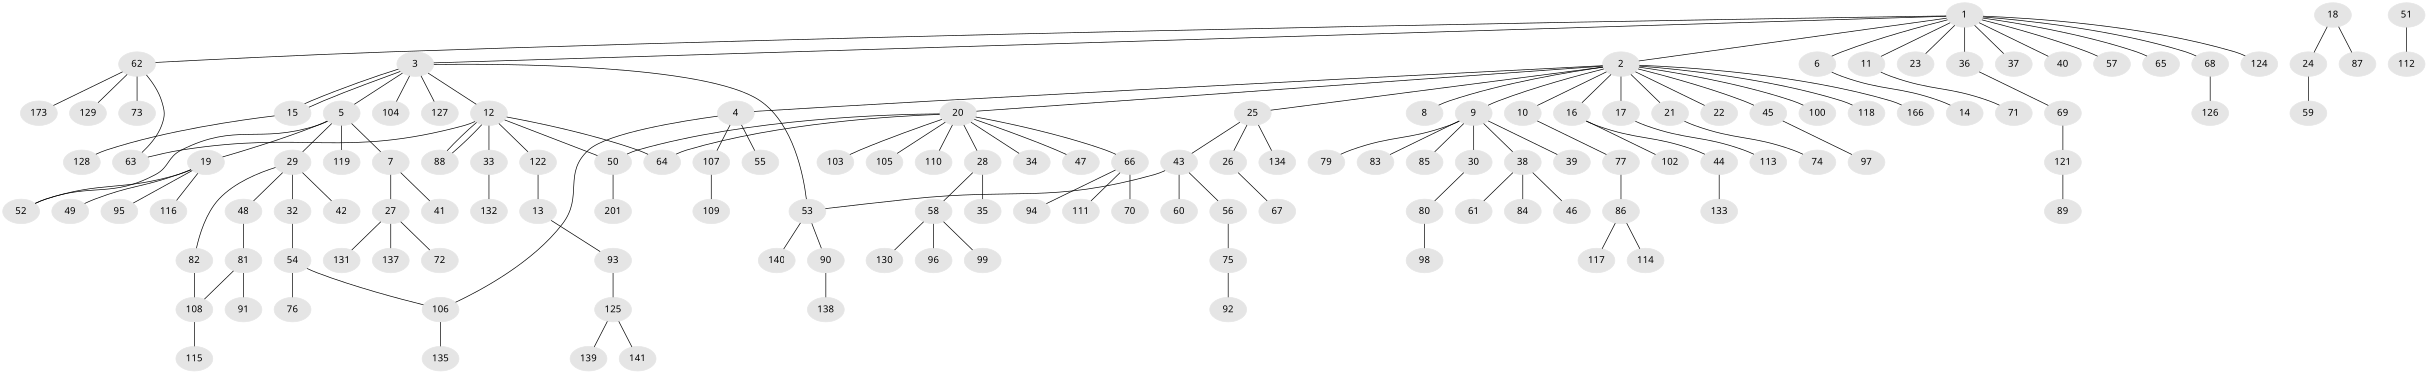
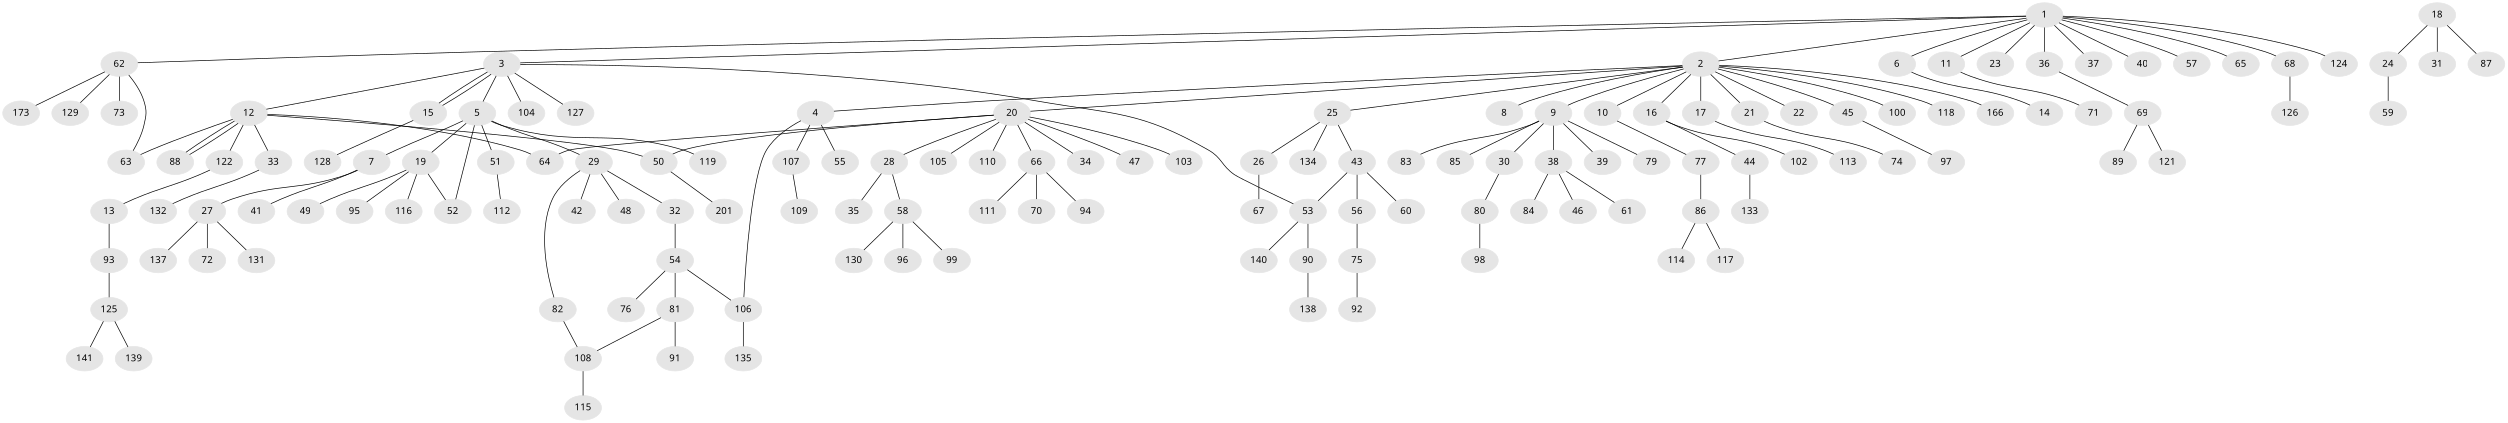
node "31": added
edge "5" -- "51": added
edge "121" -- "89": now "69" -- "89"
edge "48" -- "81": now "54" -- "81"
